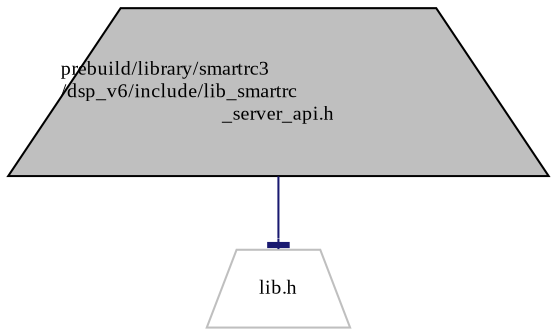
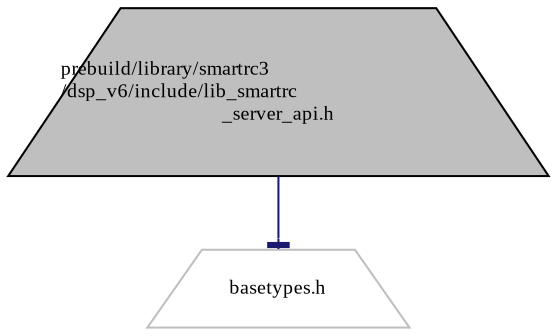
node "lib.h": label "lib.h" -> "basetypes.h"
